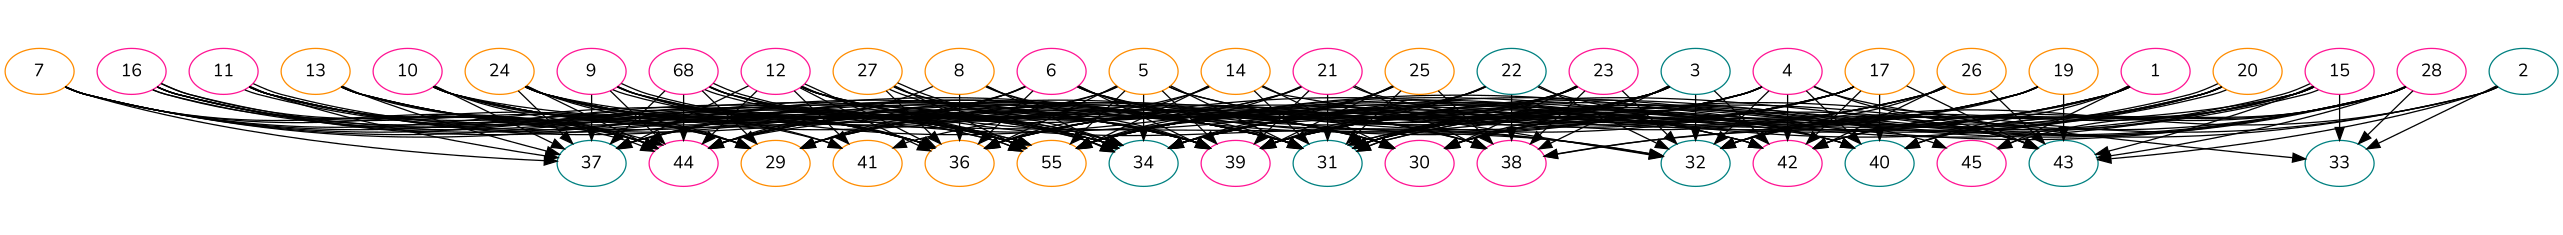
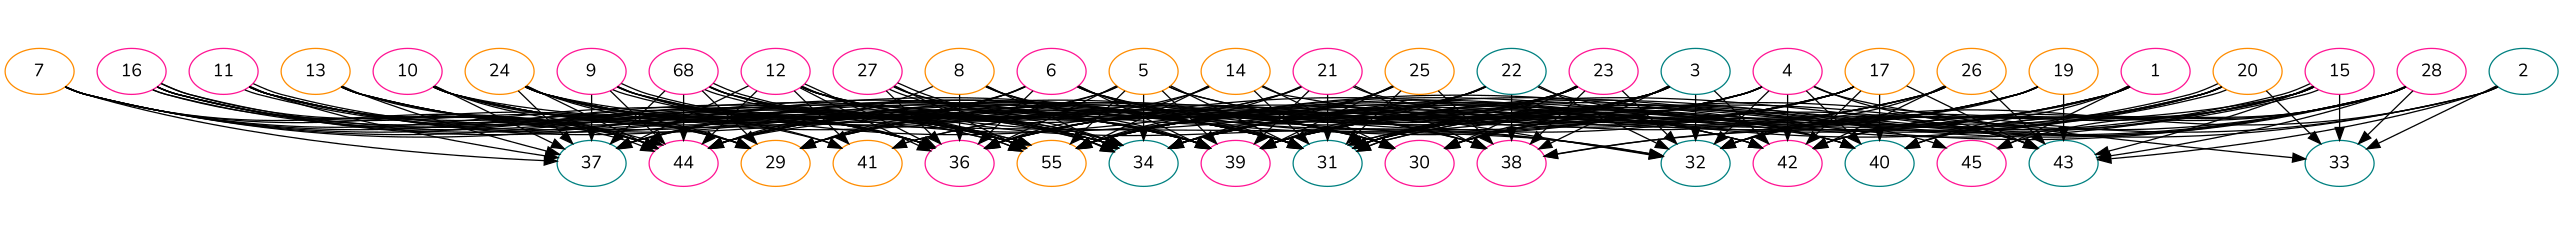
node "27": color darkorange -> deeppink
edge "20" -> "33": added
edge "8" -> "31": added
edge "22" -> "44": added
edge "23" -> "41": added
node "36": color darkorange -> deeppink
